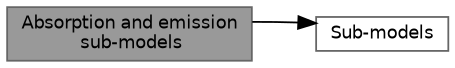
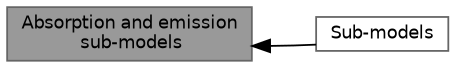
edge "Absorption and emission sub-models" -> "Sub-models": reversed
